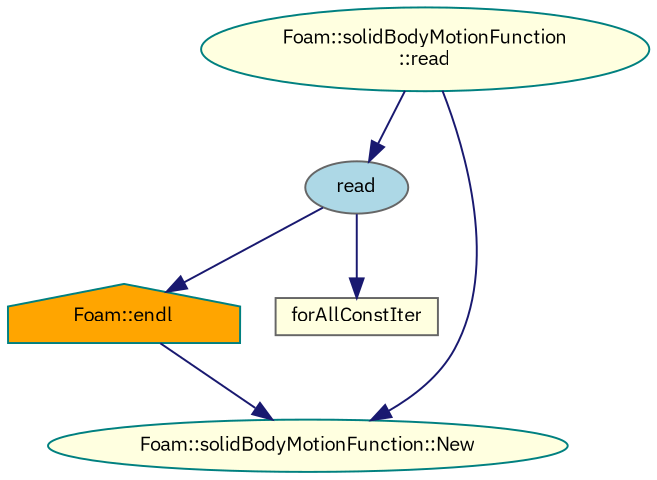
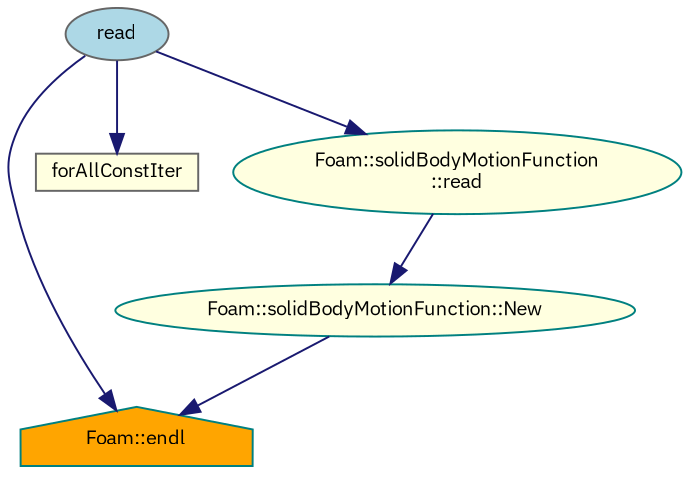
edge "Foam::solidBodyMotionFunction ::read" -> "read": reversed
edge "Foam::endl" -> "Foam::solidBodyMotionFunction::New": reversed
